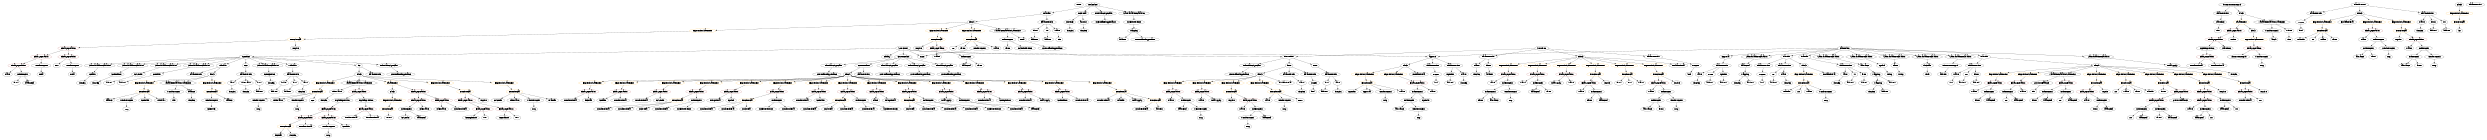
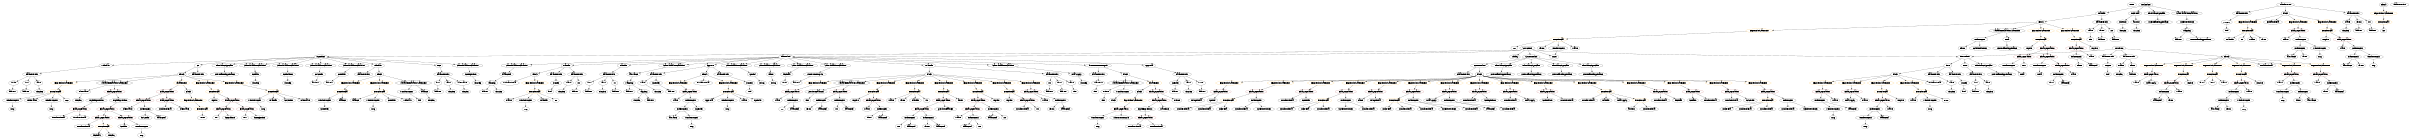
edge "SourceUnit" -> "approve": now "SourceUnit" -> "BaseToken"
edge "BaseToken" -> "burnFrom_tmstmp15": added
